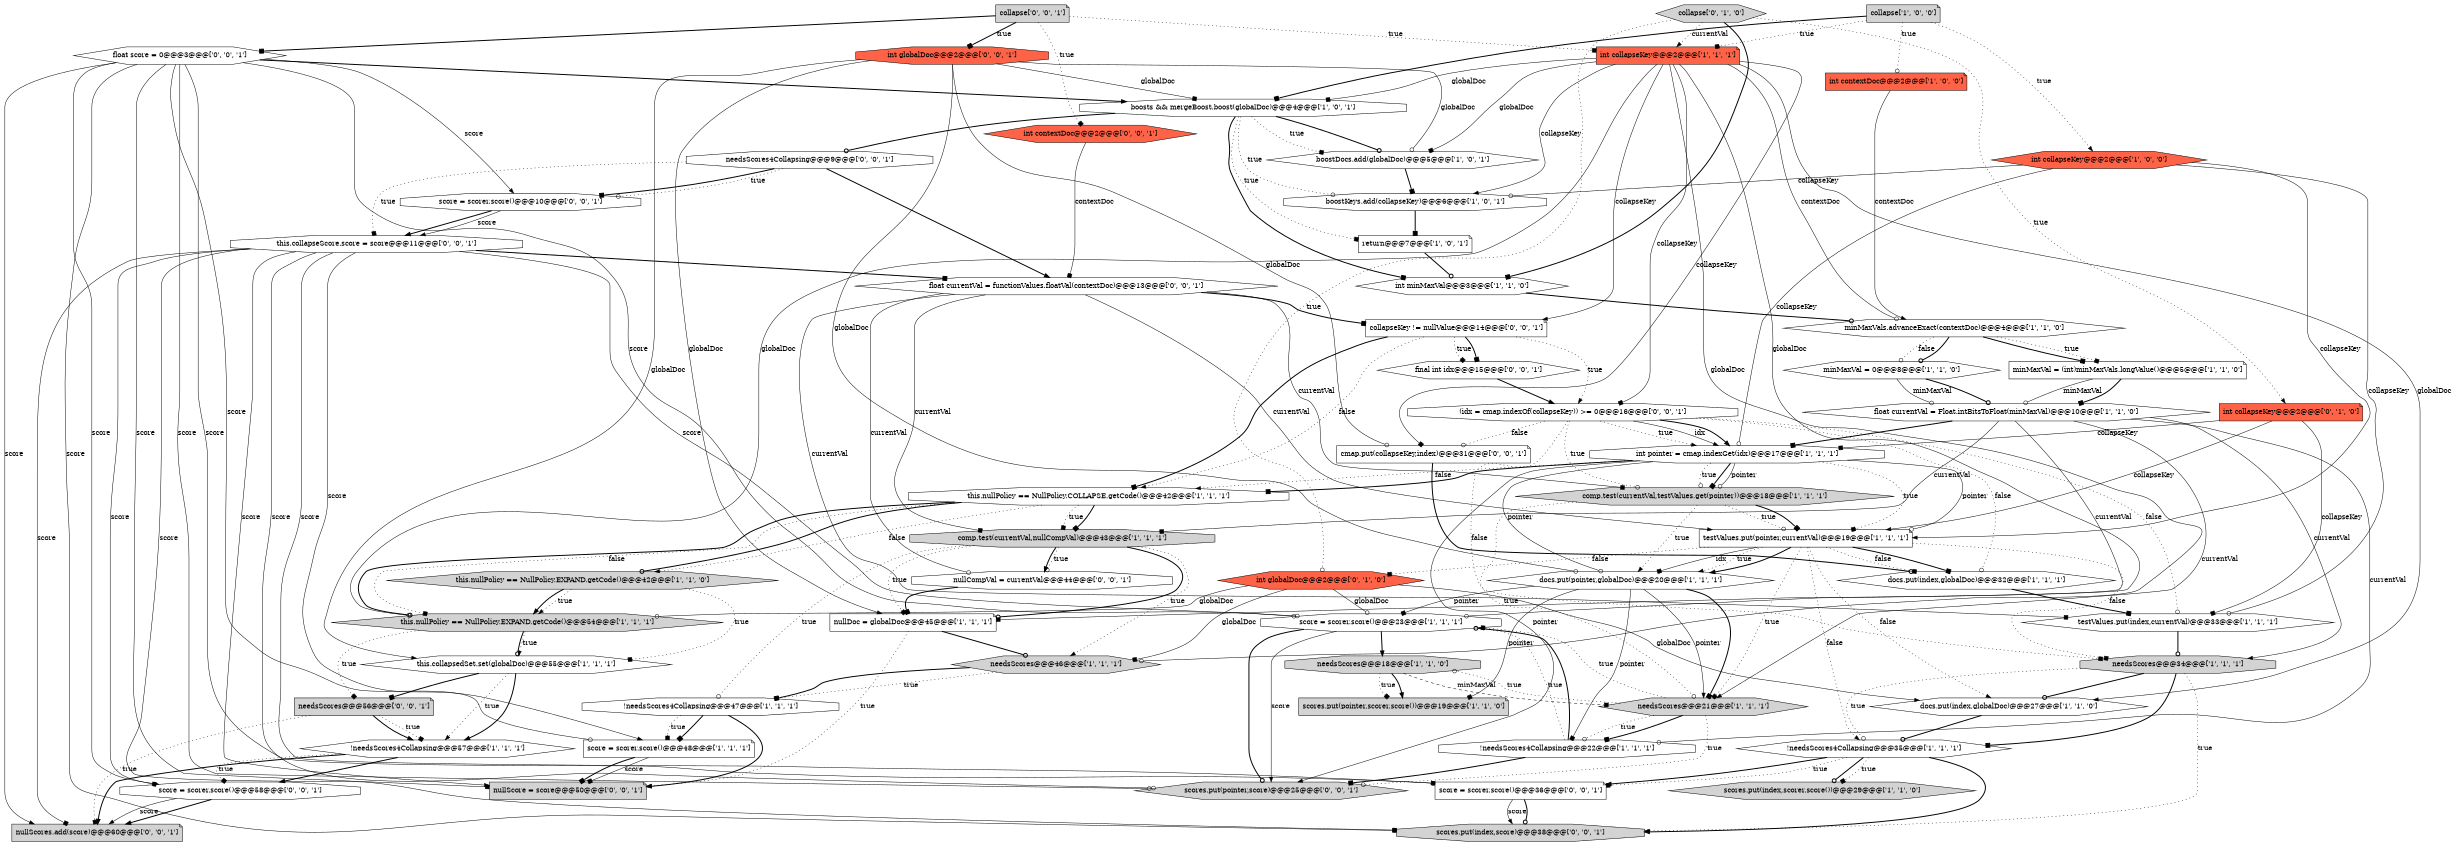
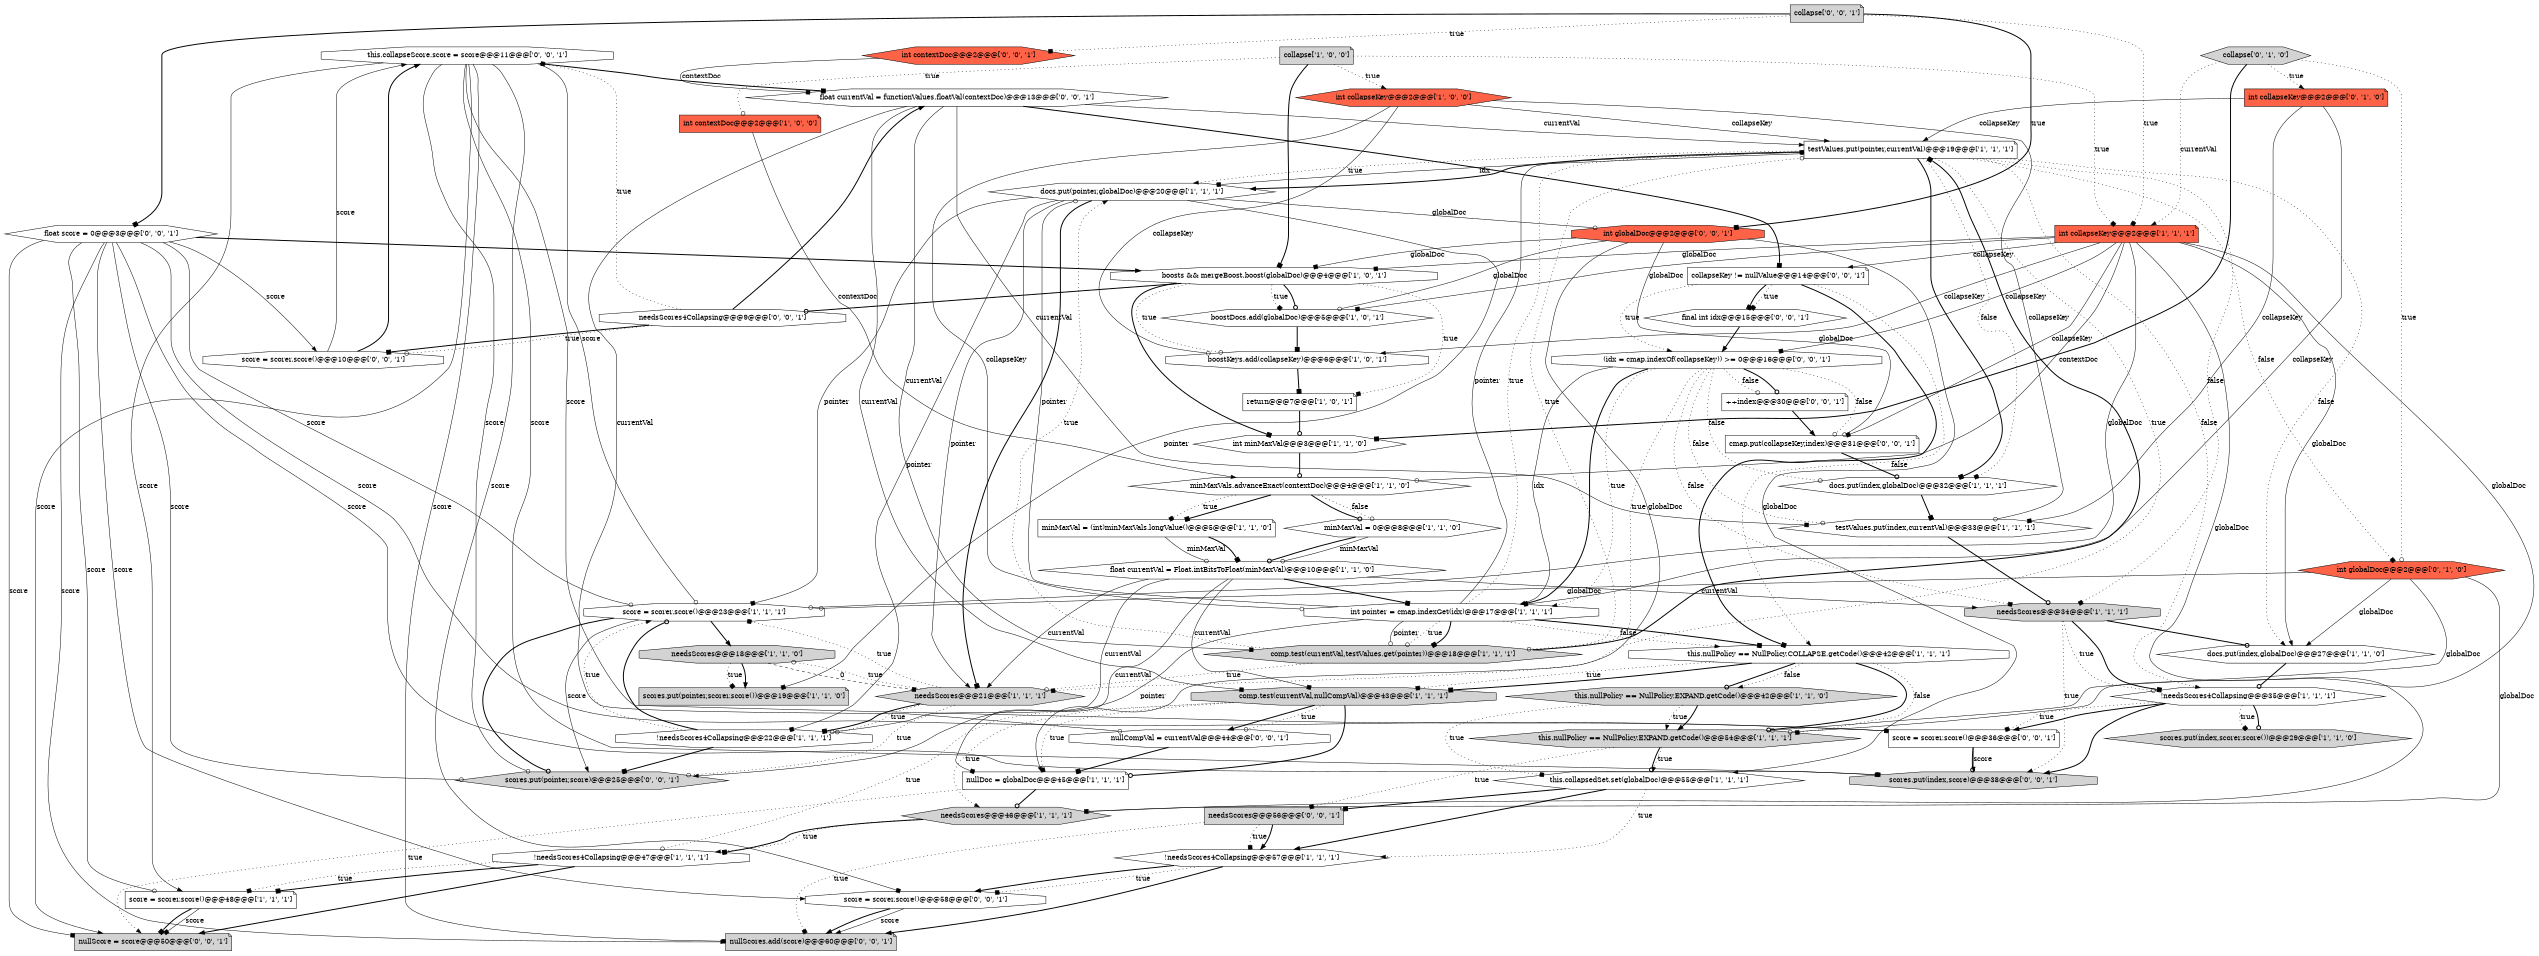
node "++index@@@30@@@['0', '0', '1']": added
edge "int globalDoc@@@2@@@['0', '0', '1']" -> "docs.put(pointer,globalDoc)@@@20@@@['1', '1', '1']": reversed
edge "needsScores@@@18@@@['1', '1', '0']" -> "needsScores@@@21@@@['1', '1', '1']": label "minMaxVal" -> "0"
